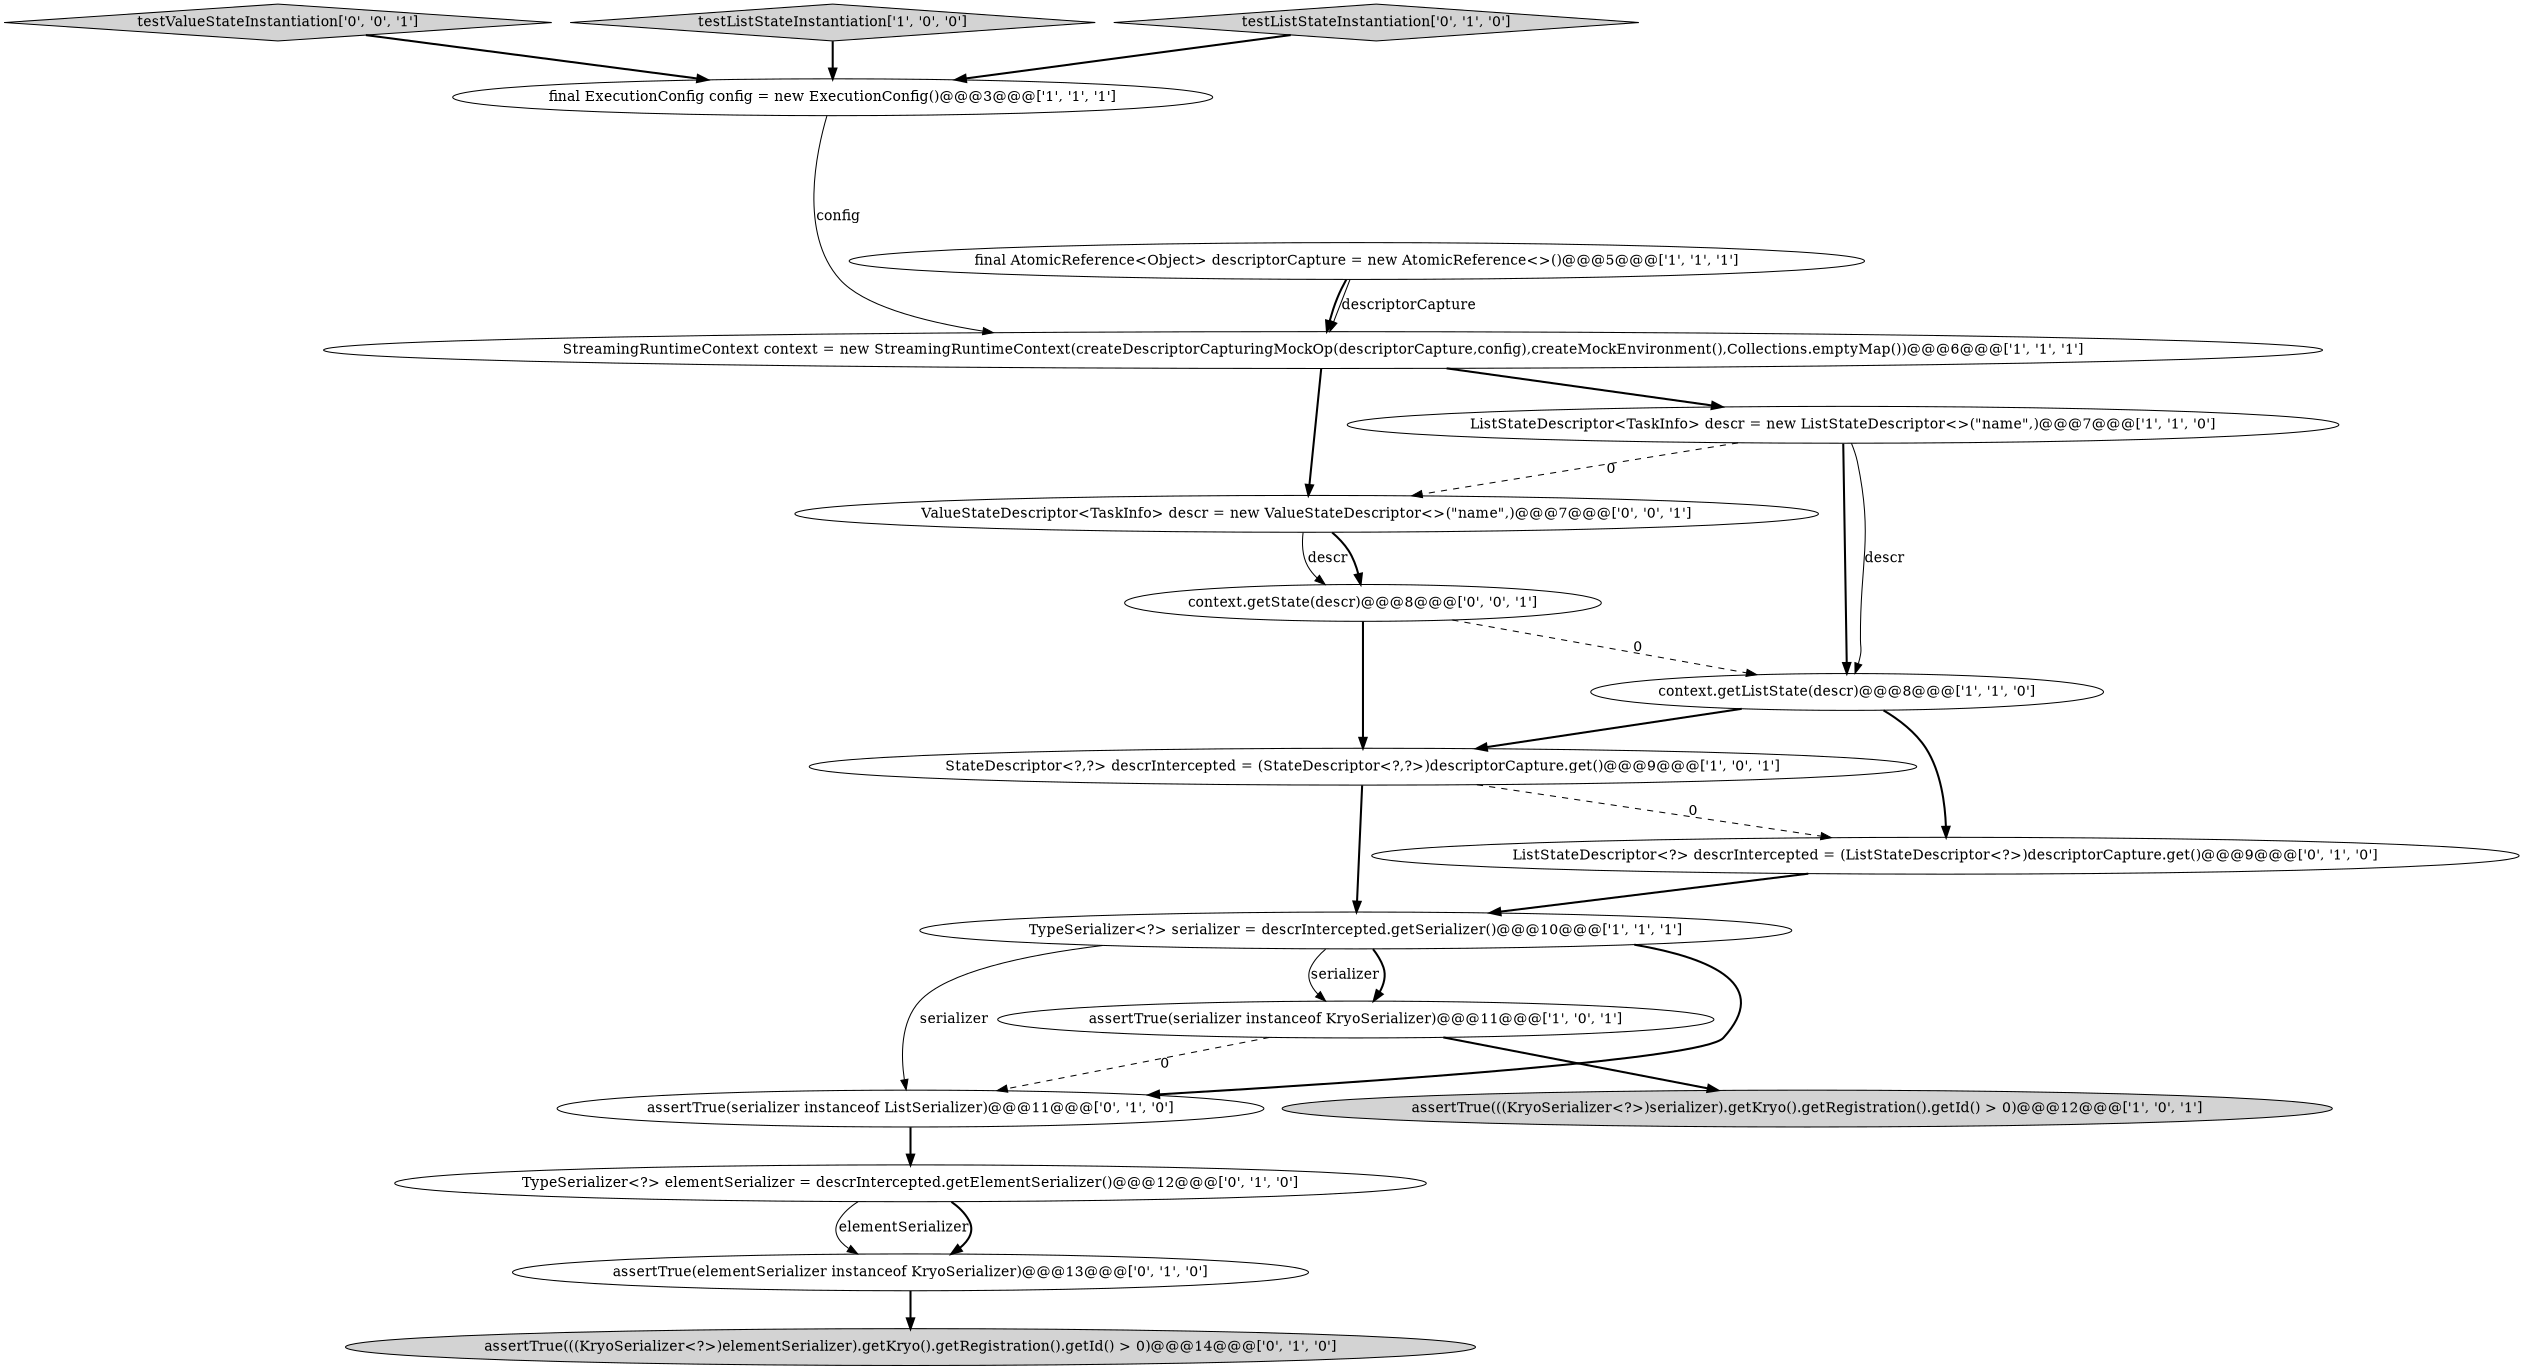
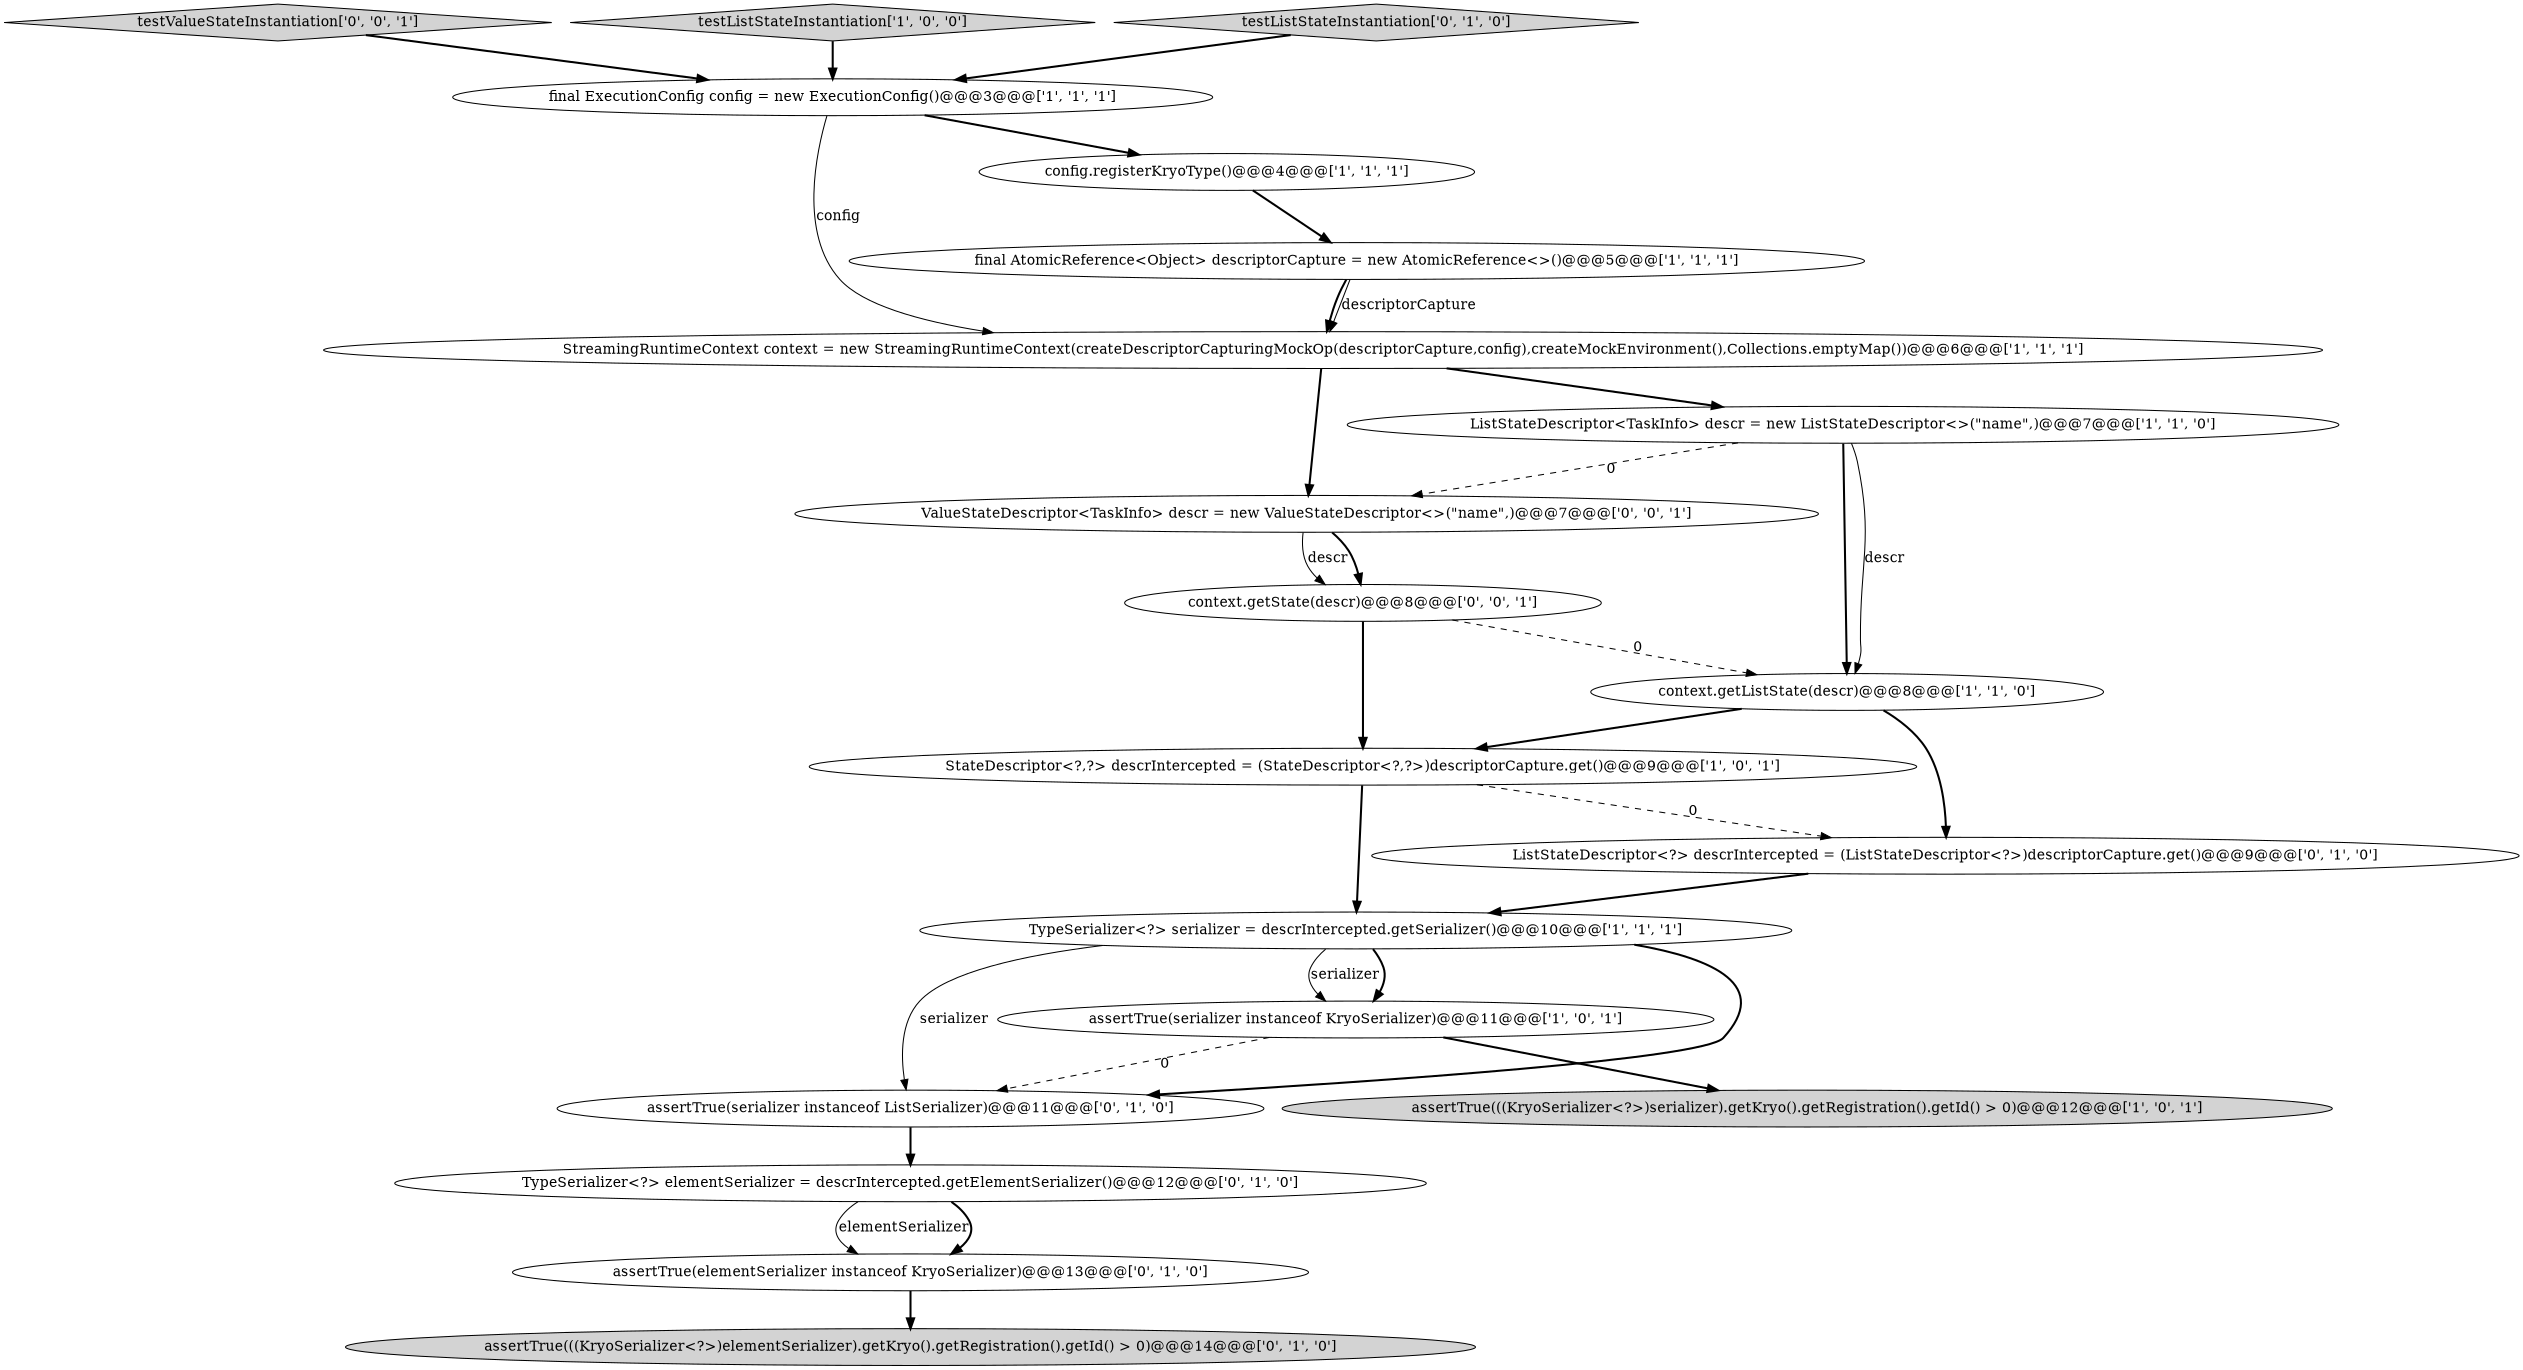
node "config.registerKryoType()@@@4@@@['1', '1', '1']": added
